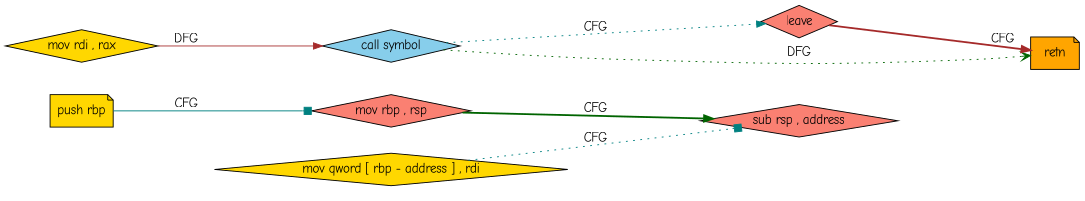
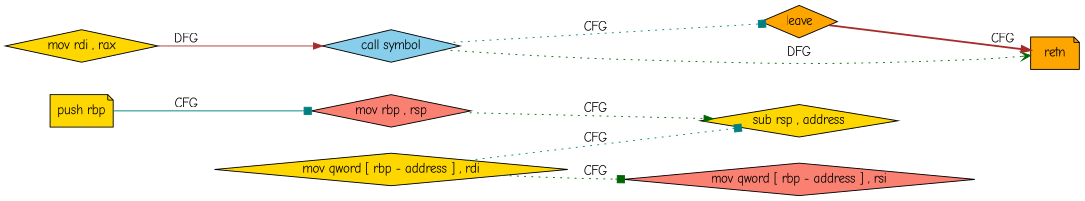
node "leave": fillcolor salmon -> orange
edge "call symbol" -> "leave": arrowhead normal -> box
edge "mov rbp , rsp" -> "sub rsp , address": style bold -> dotted
node "sub rsp , address": fillcolor salmon -> gold
node "mov qword [ rbp - address ] , rsi": added
